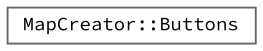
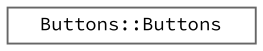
node "MapCreator::Buttons": label "MapCreator::Buttons" -> "Buttons::Buttons"
